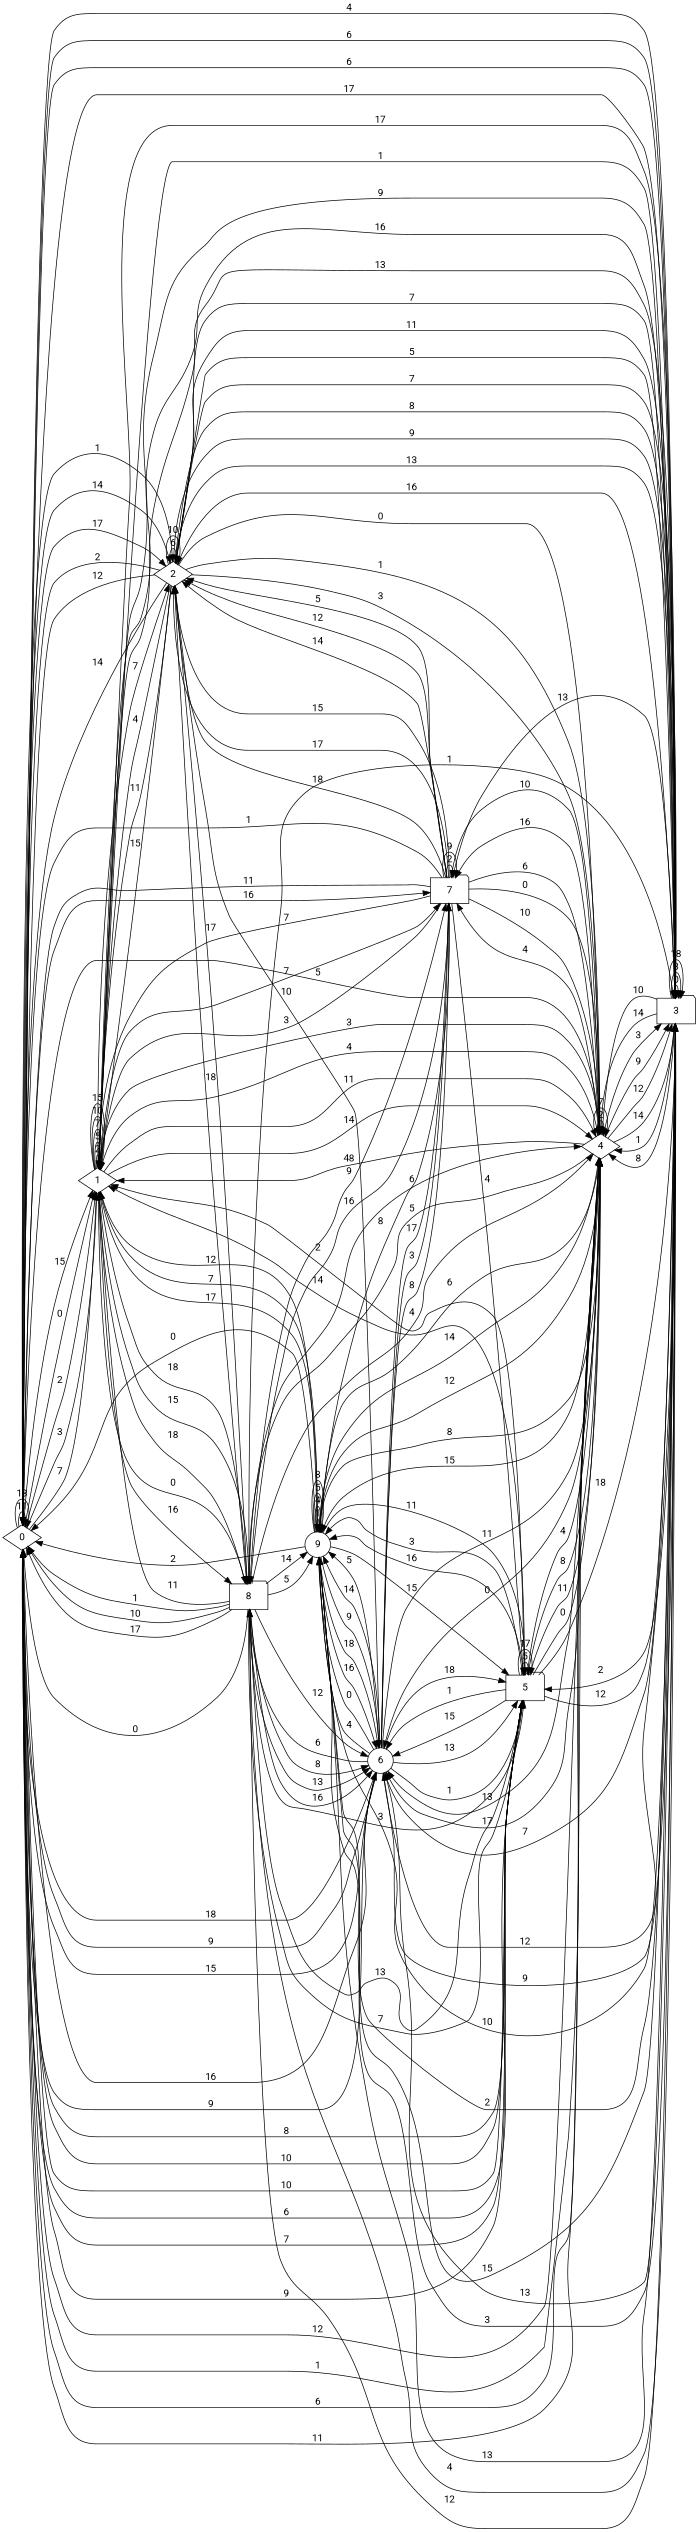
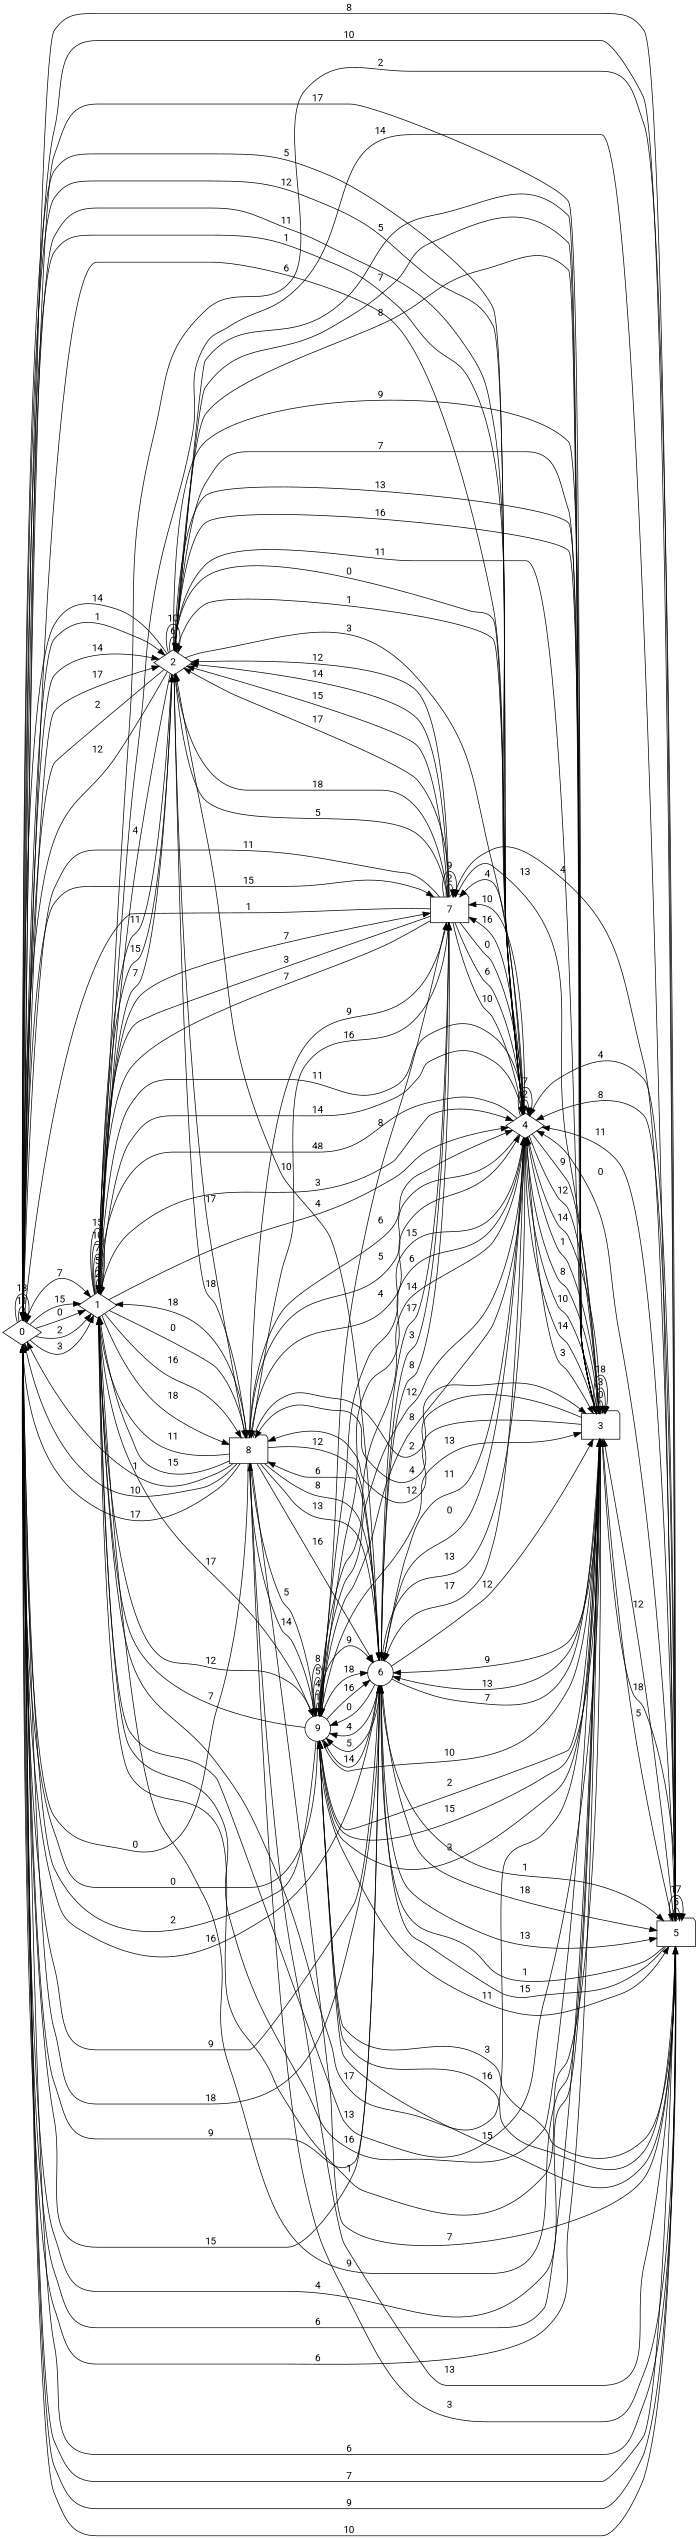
edge "8" -> "3": label "1" -> "2"
edge "0" -> "7": label "16" -> "15"
edge "7" -> "5": reversed
edge "3" -> "5": label "2" -> "5"
